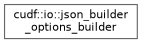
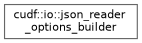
node "cudf::io::json_builder _options_builder": label "cudf::io::json_builder _options_builder" -> "cudf::io::json_reader _options_builder"
